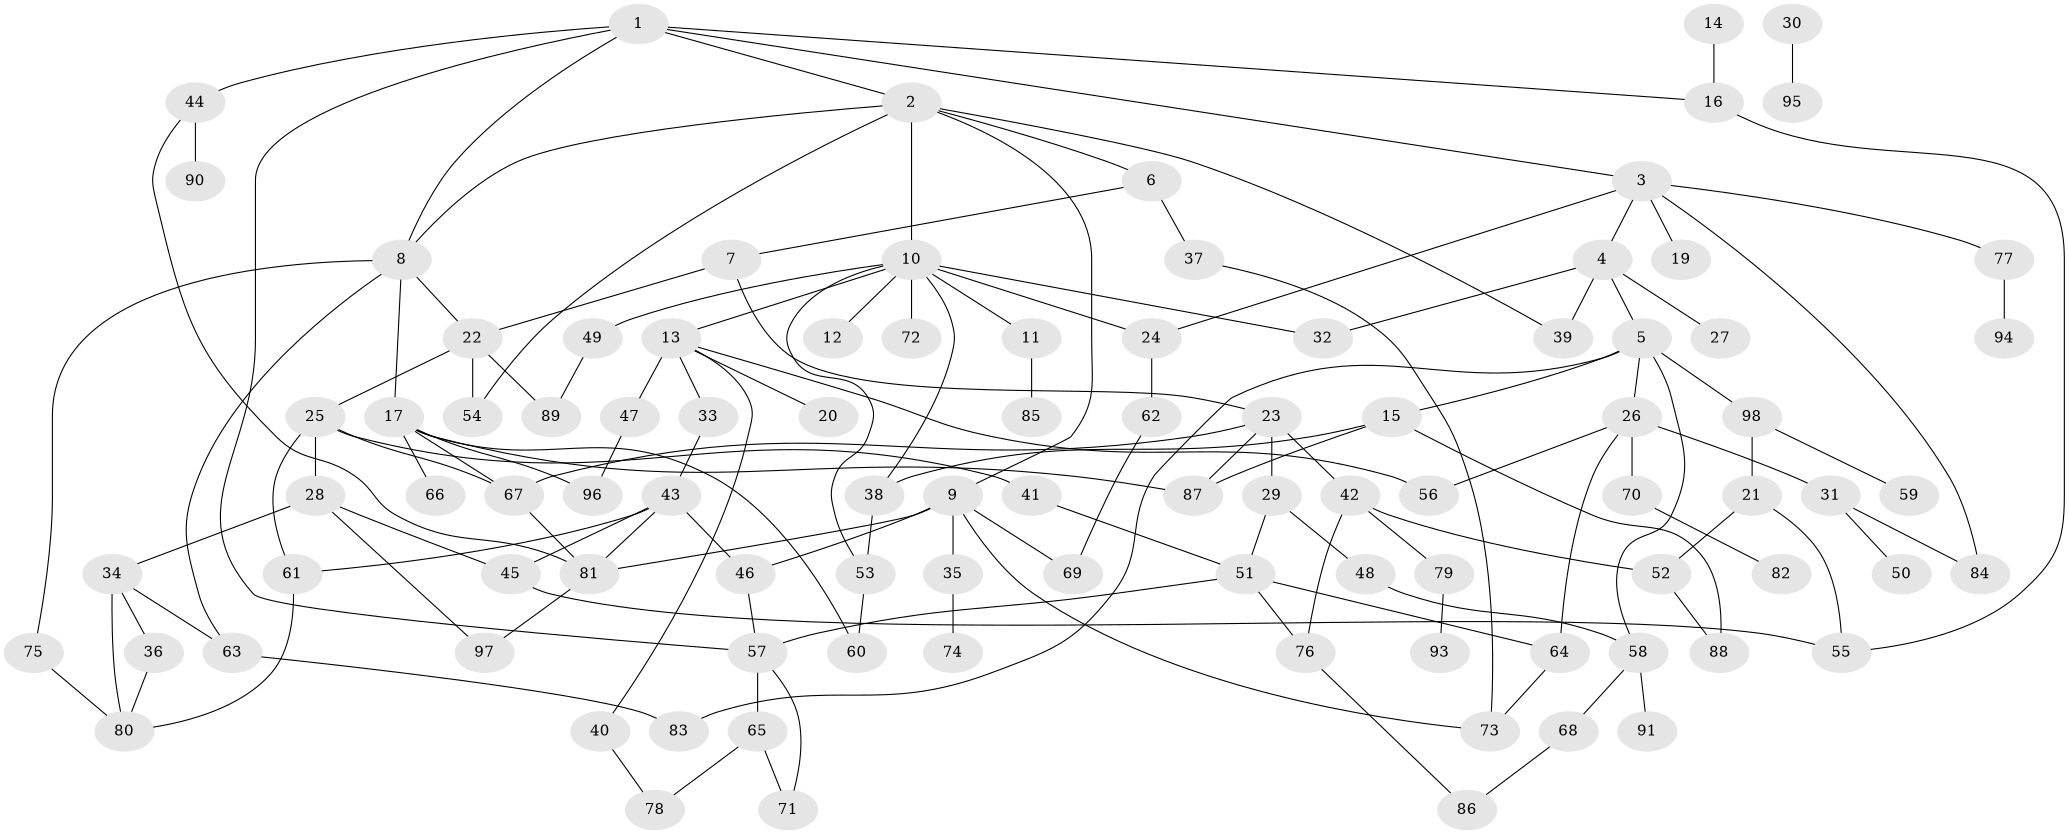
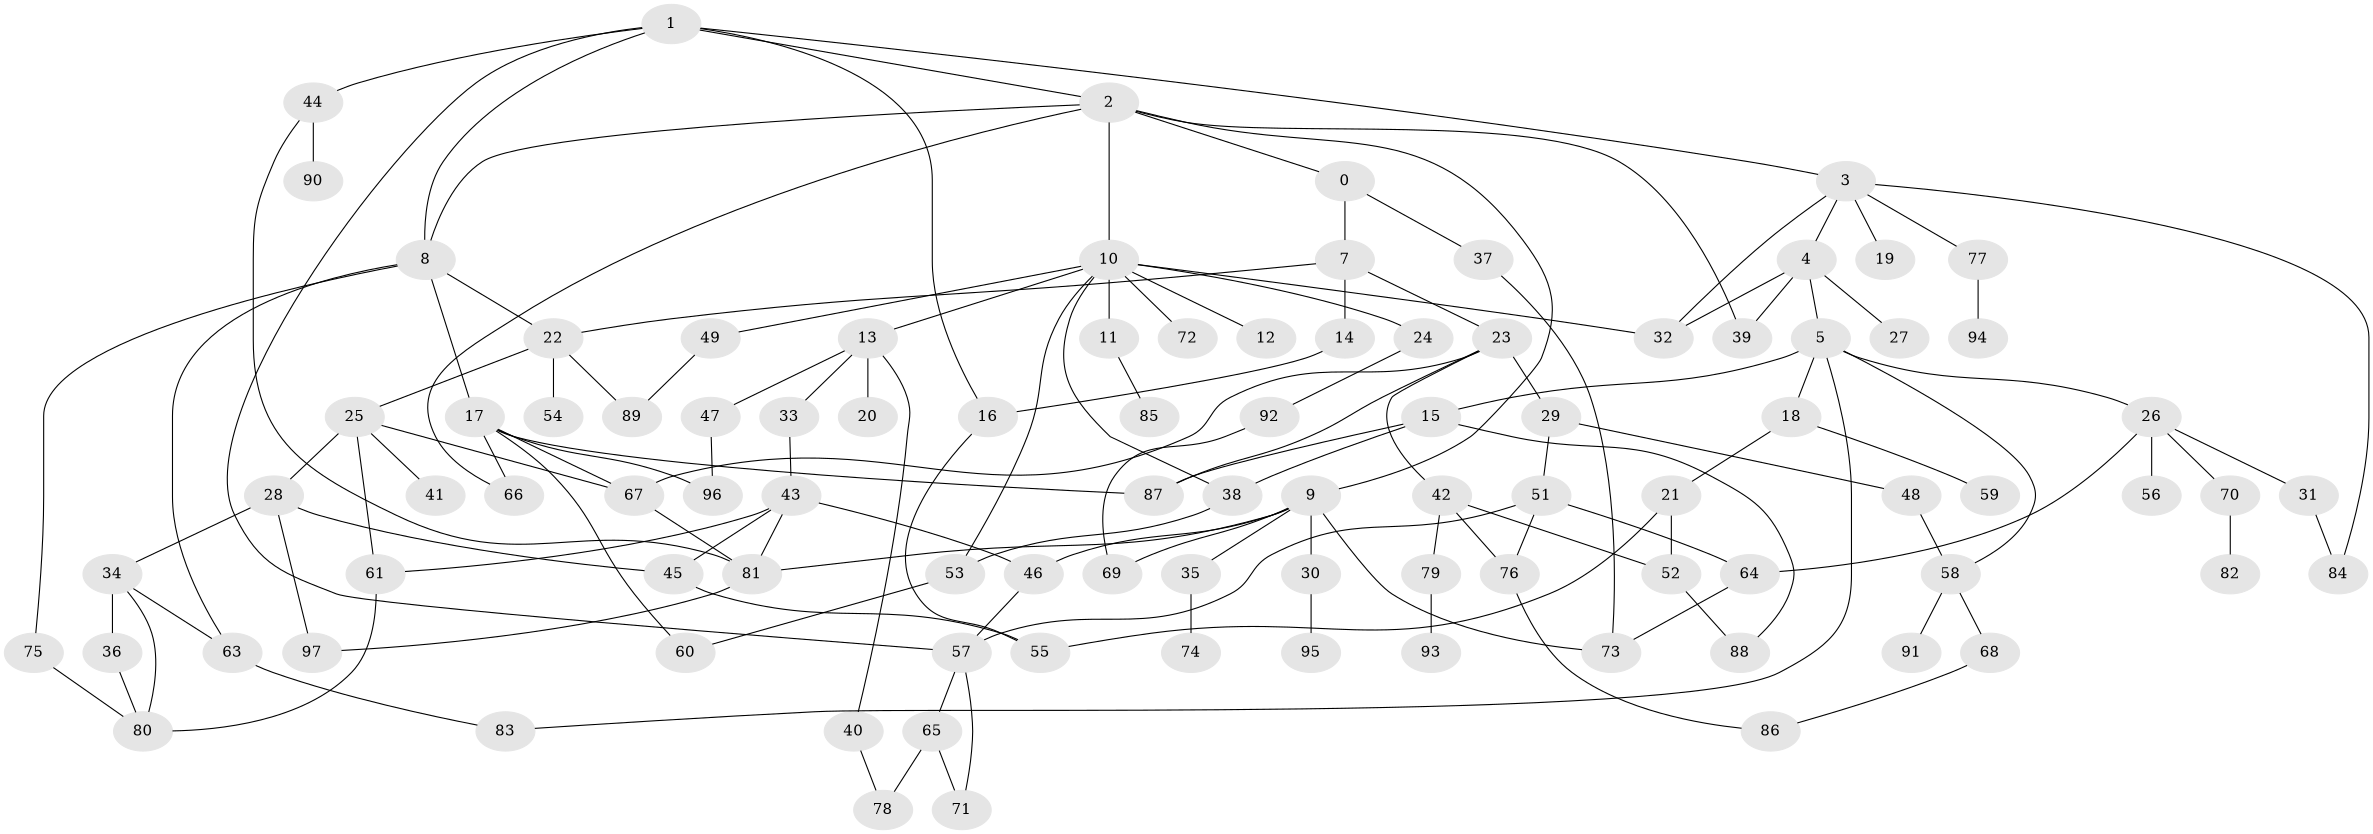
node "6": label "6" -> "0"
edge "2" -- "54": now "2" -- "66"
edge "3" -- "24": now "3" -- "32"
edge "7" -- "14": added
node "62": label "62" -> "92"
node "98": label "98" -> "18"
edge "13" -- "56": removed
edge "9" -- "30": added
edge "41" -- "51": removed
node "50": removed
